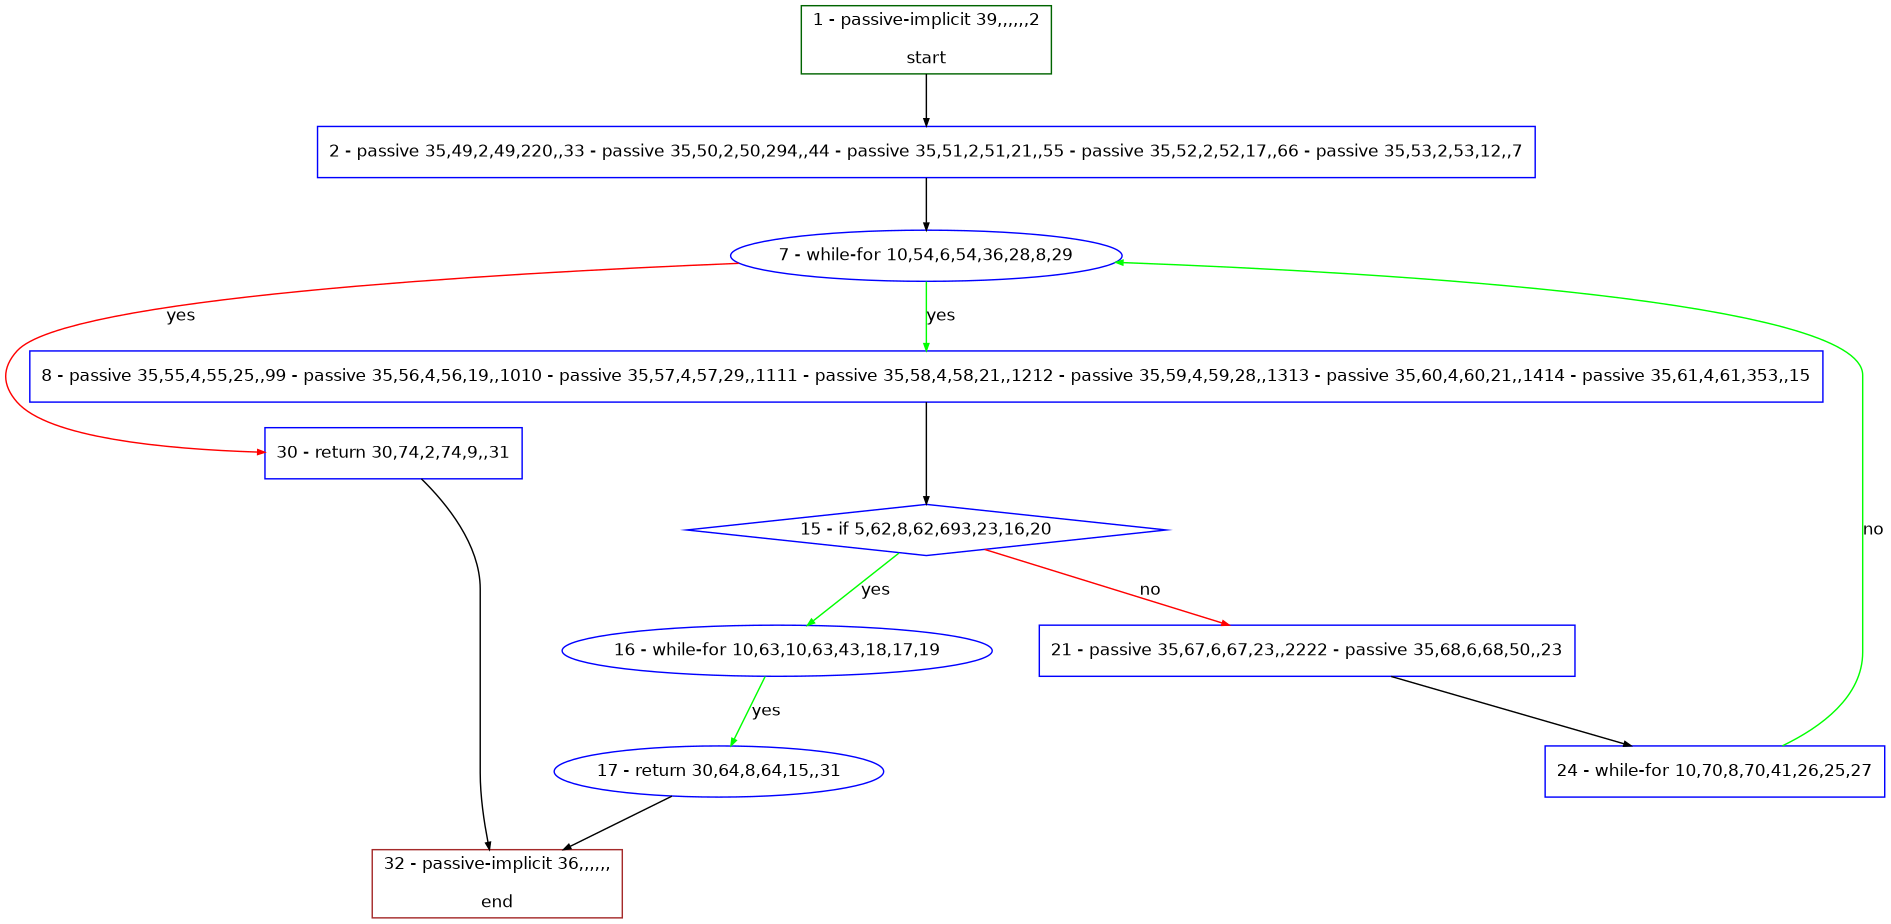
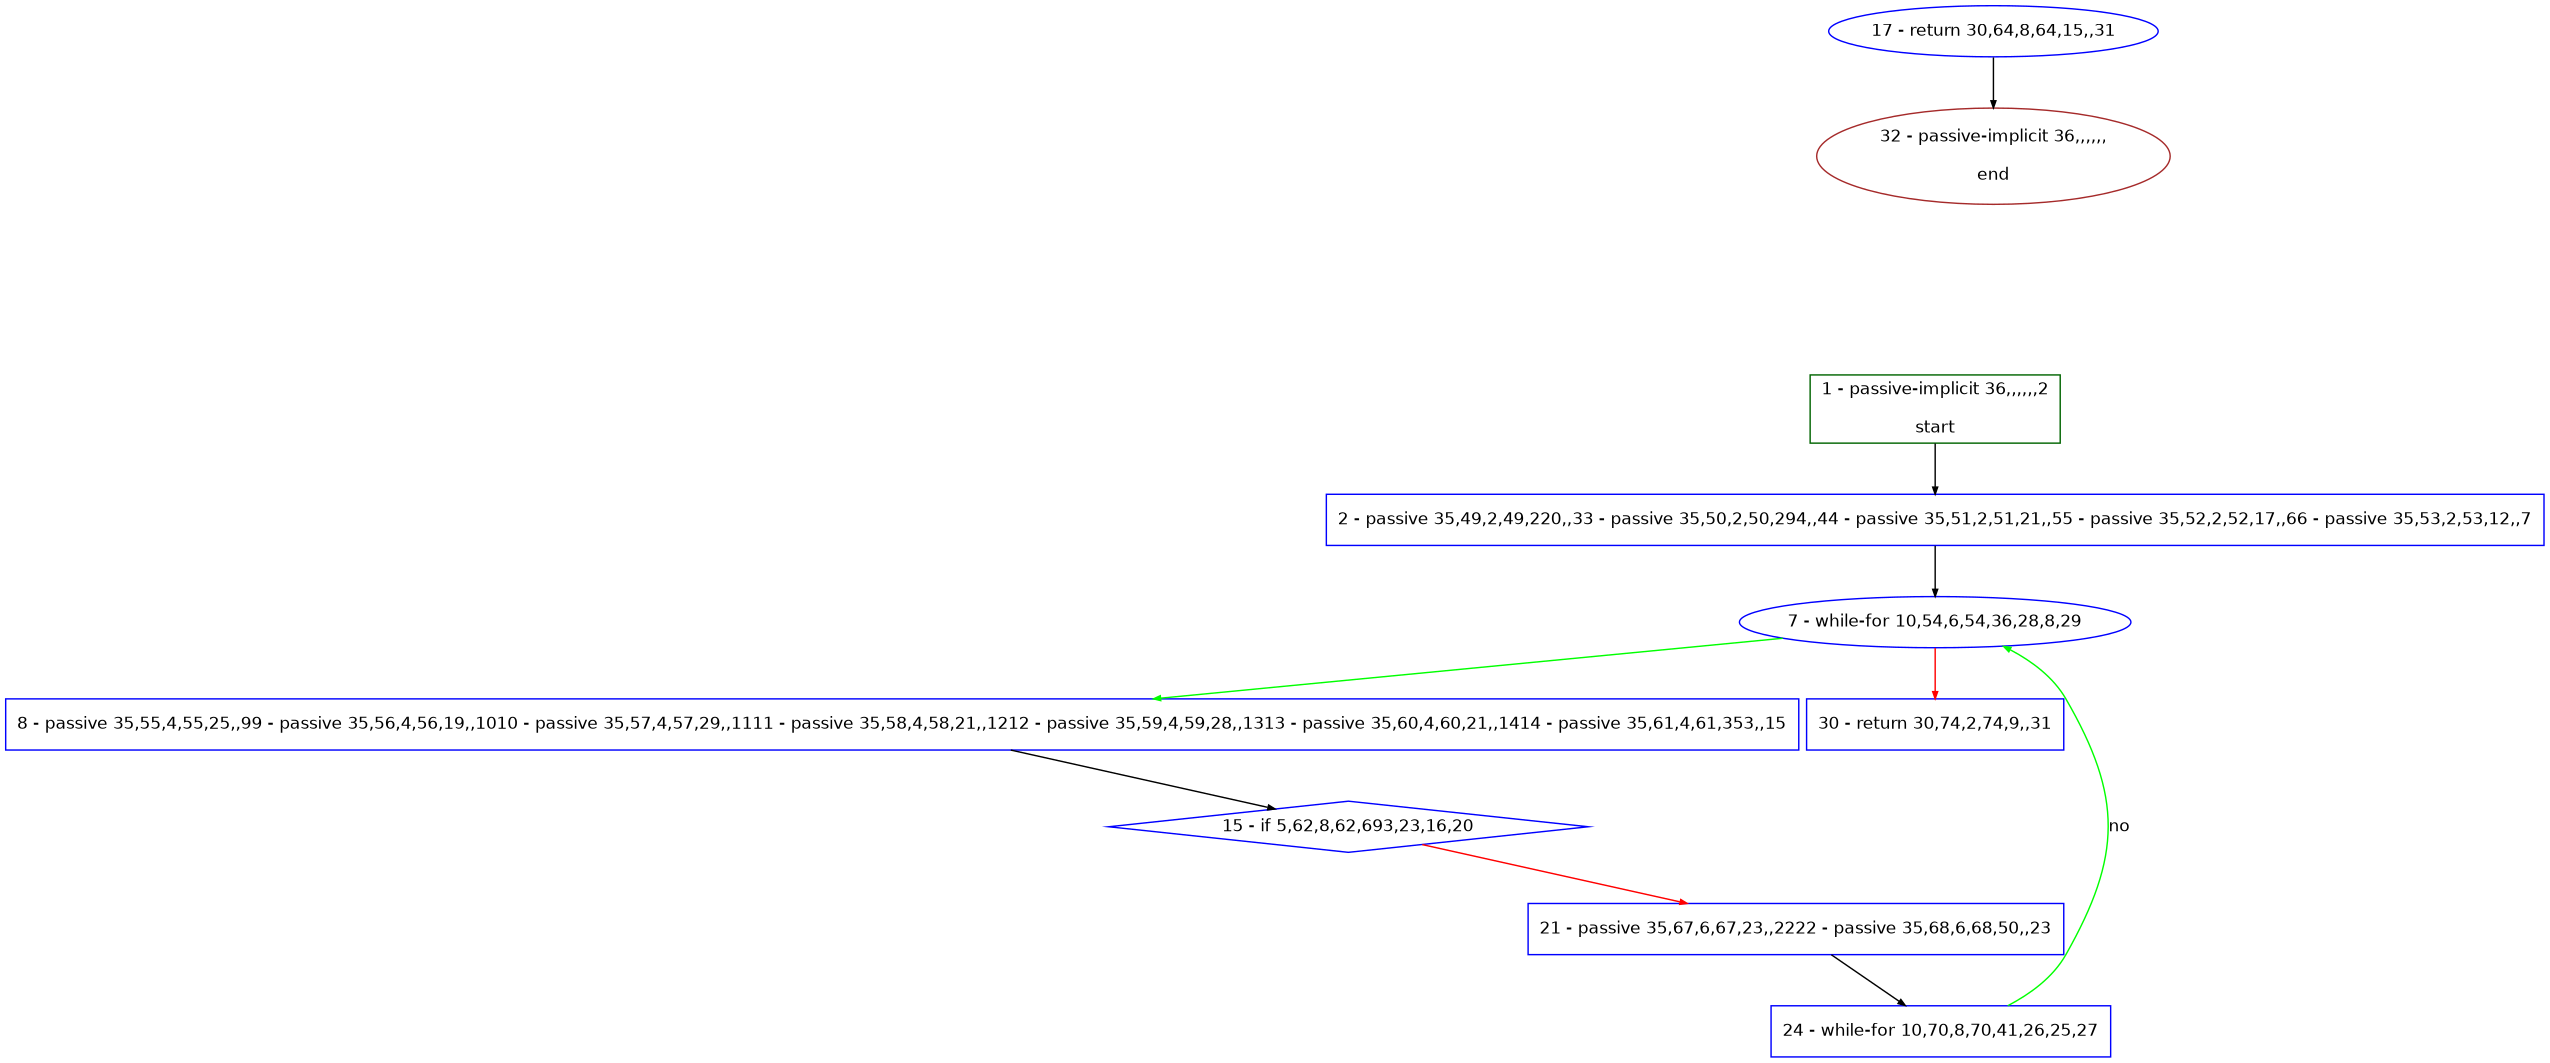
node "1 - passive-implicit 39,,,,,,2 start": label "1 - passive-implicit 39,,,,,,2 start" -> "1 - passive-implicit 36,,,,,,2 start"
edge "7 - while-for 10,54,6,54,36,28,8,29" -> "30 - return 30,74,2,74,9,,31": label "yes" -> "no"
edge "15 - if 5,62,8,62,693,23,16,20" -> "21 - passive 35,67,6,67,23,,2222 - passive 35,68,6,68,50,,23": label "no" -> "yes"
node "16 - while-for 10,63,10,63,43,18,17,19": removed
edge "30 - return 30,74,2,74,9,,31" -> "32 - passive-implicit 36,,,,,, end": removed
node "32 - passive-implicit 36,,,,,, end": shape box -> ellipse
